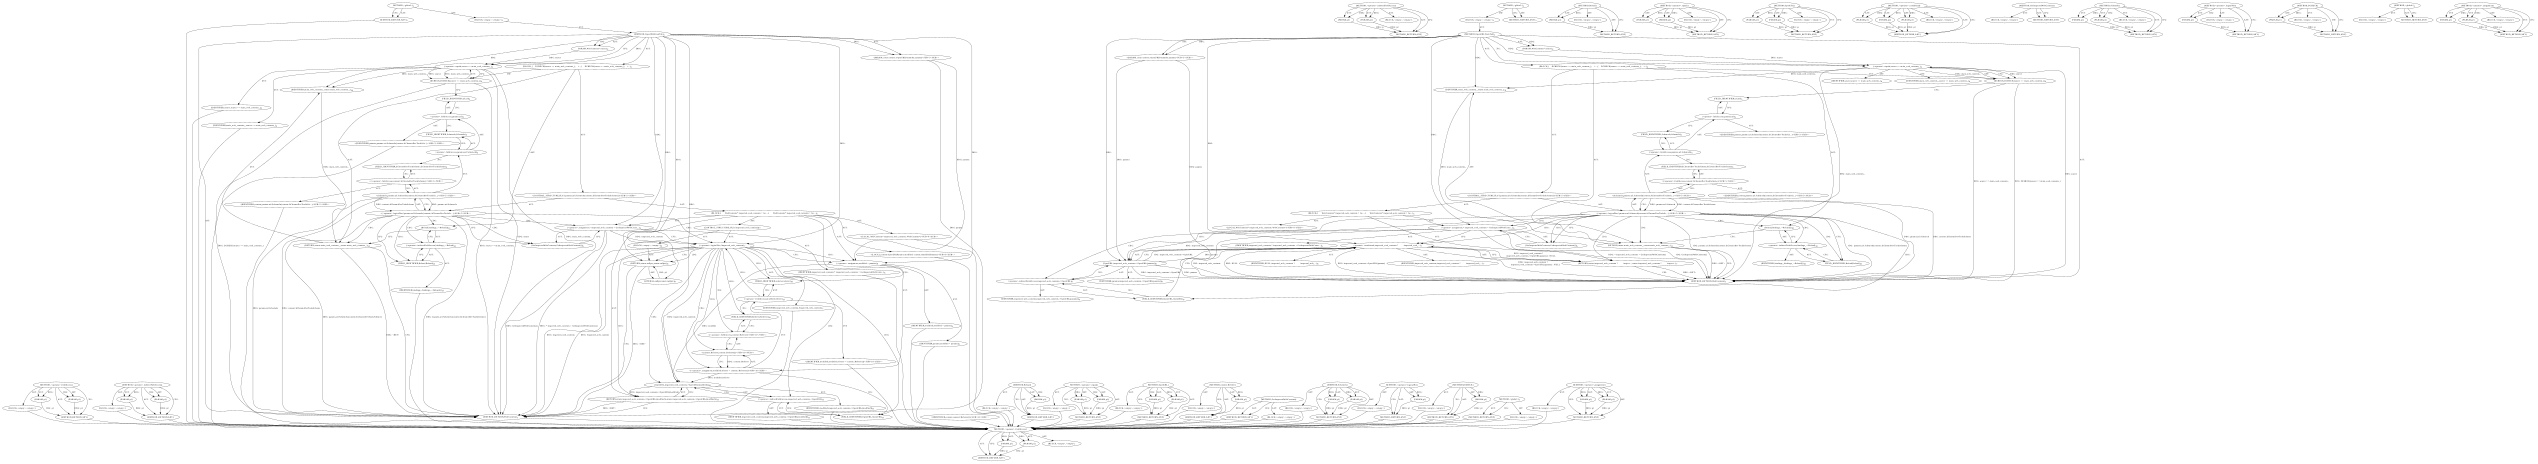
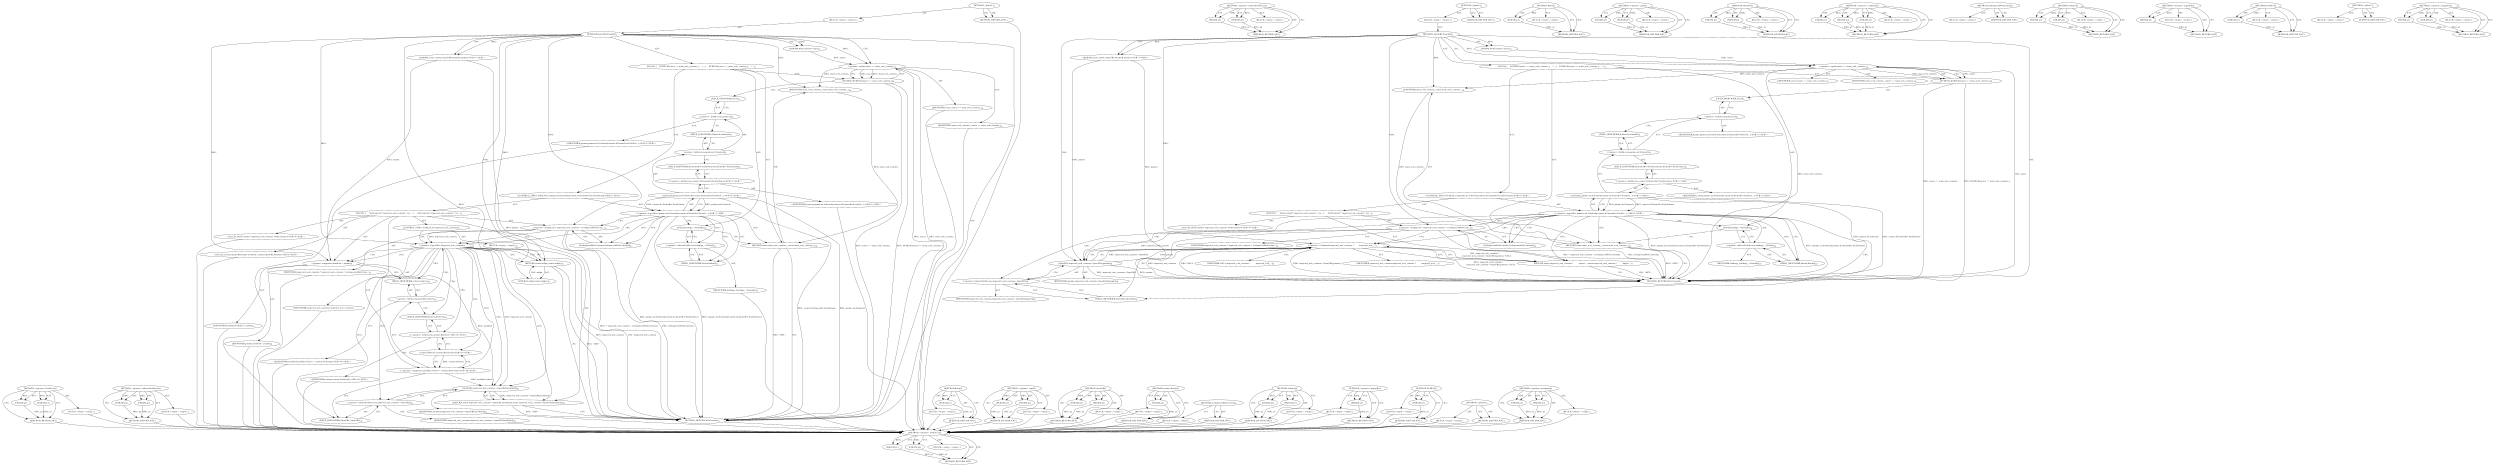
edge "(LITERAL,nullptr,return nullptr;)" -> "(RETURN,return nullptr;,return nullptr;)": label "DDG: p2" -> "DDG: nullptr"
edge "<(<operator>.fieldAccess,content::Referrer)<SUB>10</SUB>>" -> "<(IDENTIFIER,content,content::Referrer())<SUB>10</SUB>>": added, label "AST:"
